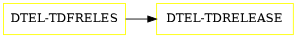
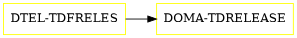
node "DTEL-TDRELEASE": label "DTEL-TDRELEASE" -> "DOMA-TDRELEASE"
